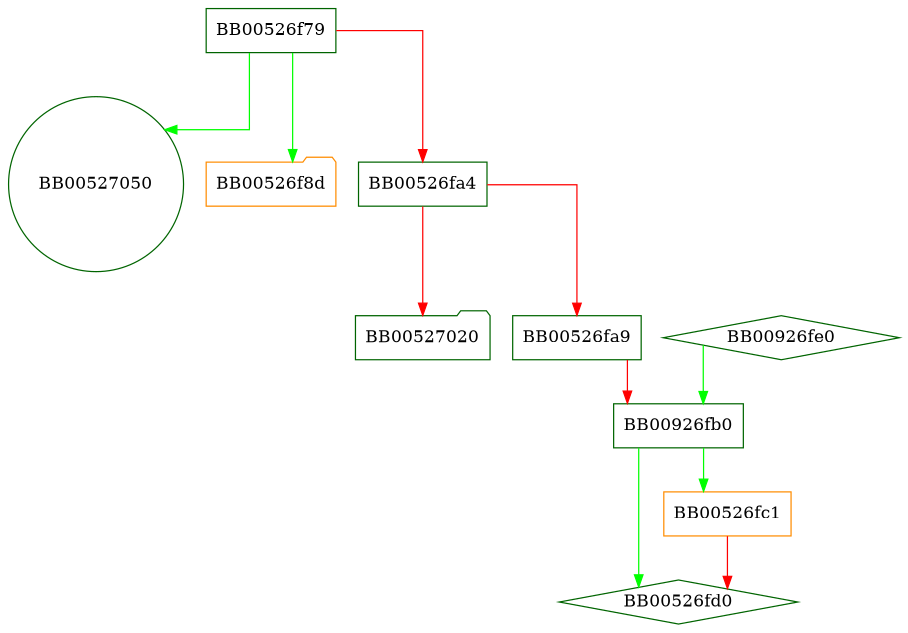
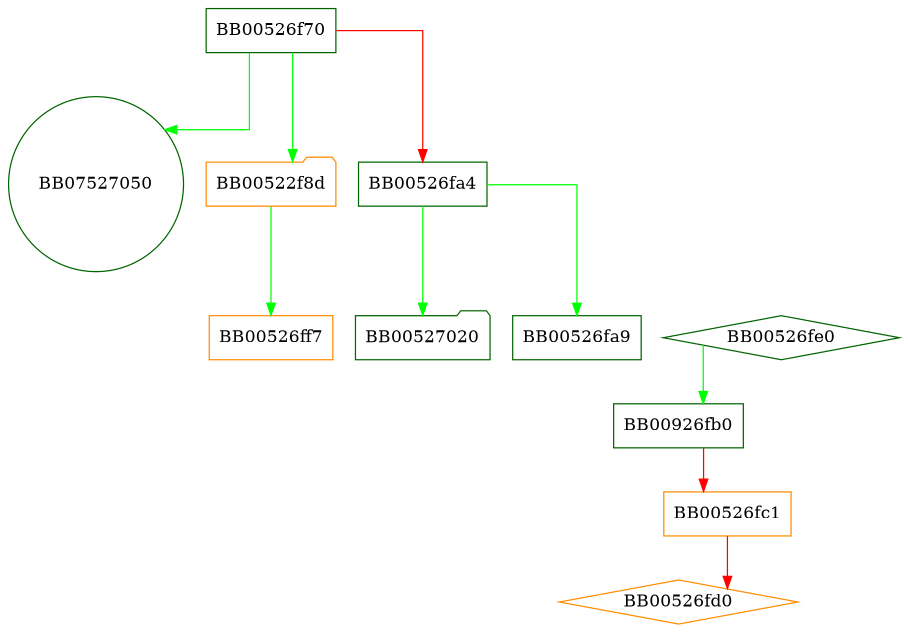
node "BB00526f79": label "BB00526f79" -> "BB00526f70"
node "BB00527050": label "BB00527050" -> "BB07527050"
node "BB00526f8d": label "BB00526f8d" -> "BB00522f8d"
edge "BB00526fa4" -> "BB00526fa9": color red -> green
edge "BB00526fa4" -> "BB00527020": color red -> green
node "BB00526ff7": added
node "BB00926fe0": label "BB00926fe0" -> "BB00526fe0"
edge "BB00526fa9" -> "BB00926fb0": removed
edge "BB00926fb0" -> "BB00526fc1": color green -> red
edge "BB00926fb0" -> "BB00526fd0": removed
node "BB00526fd0": color darkgreen -> darkorange
